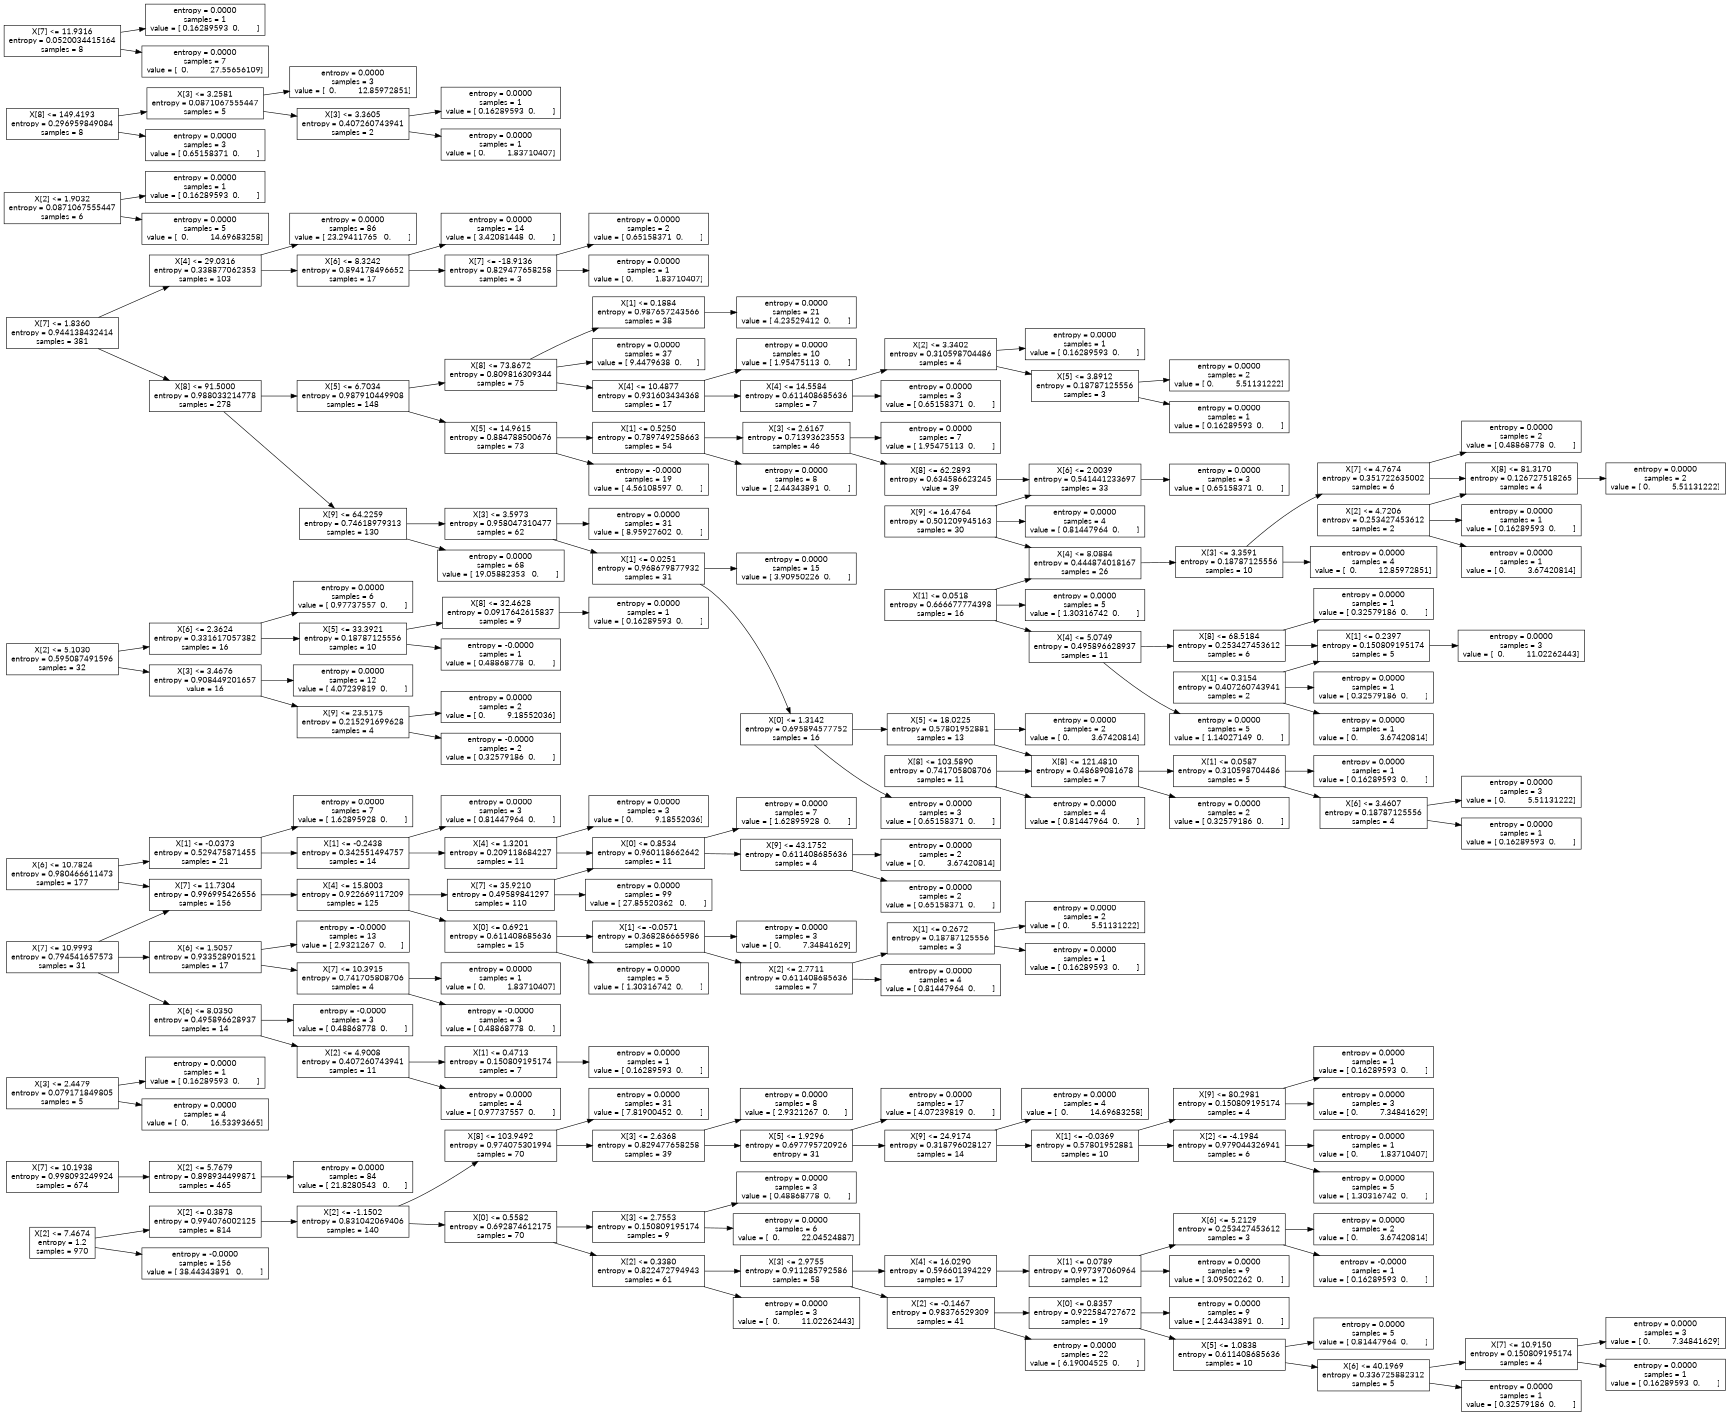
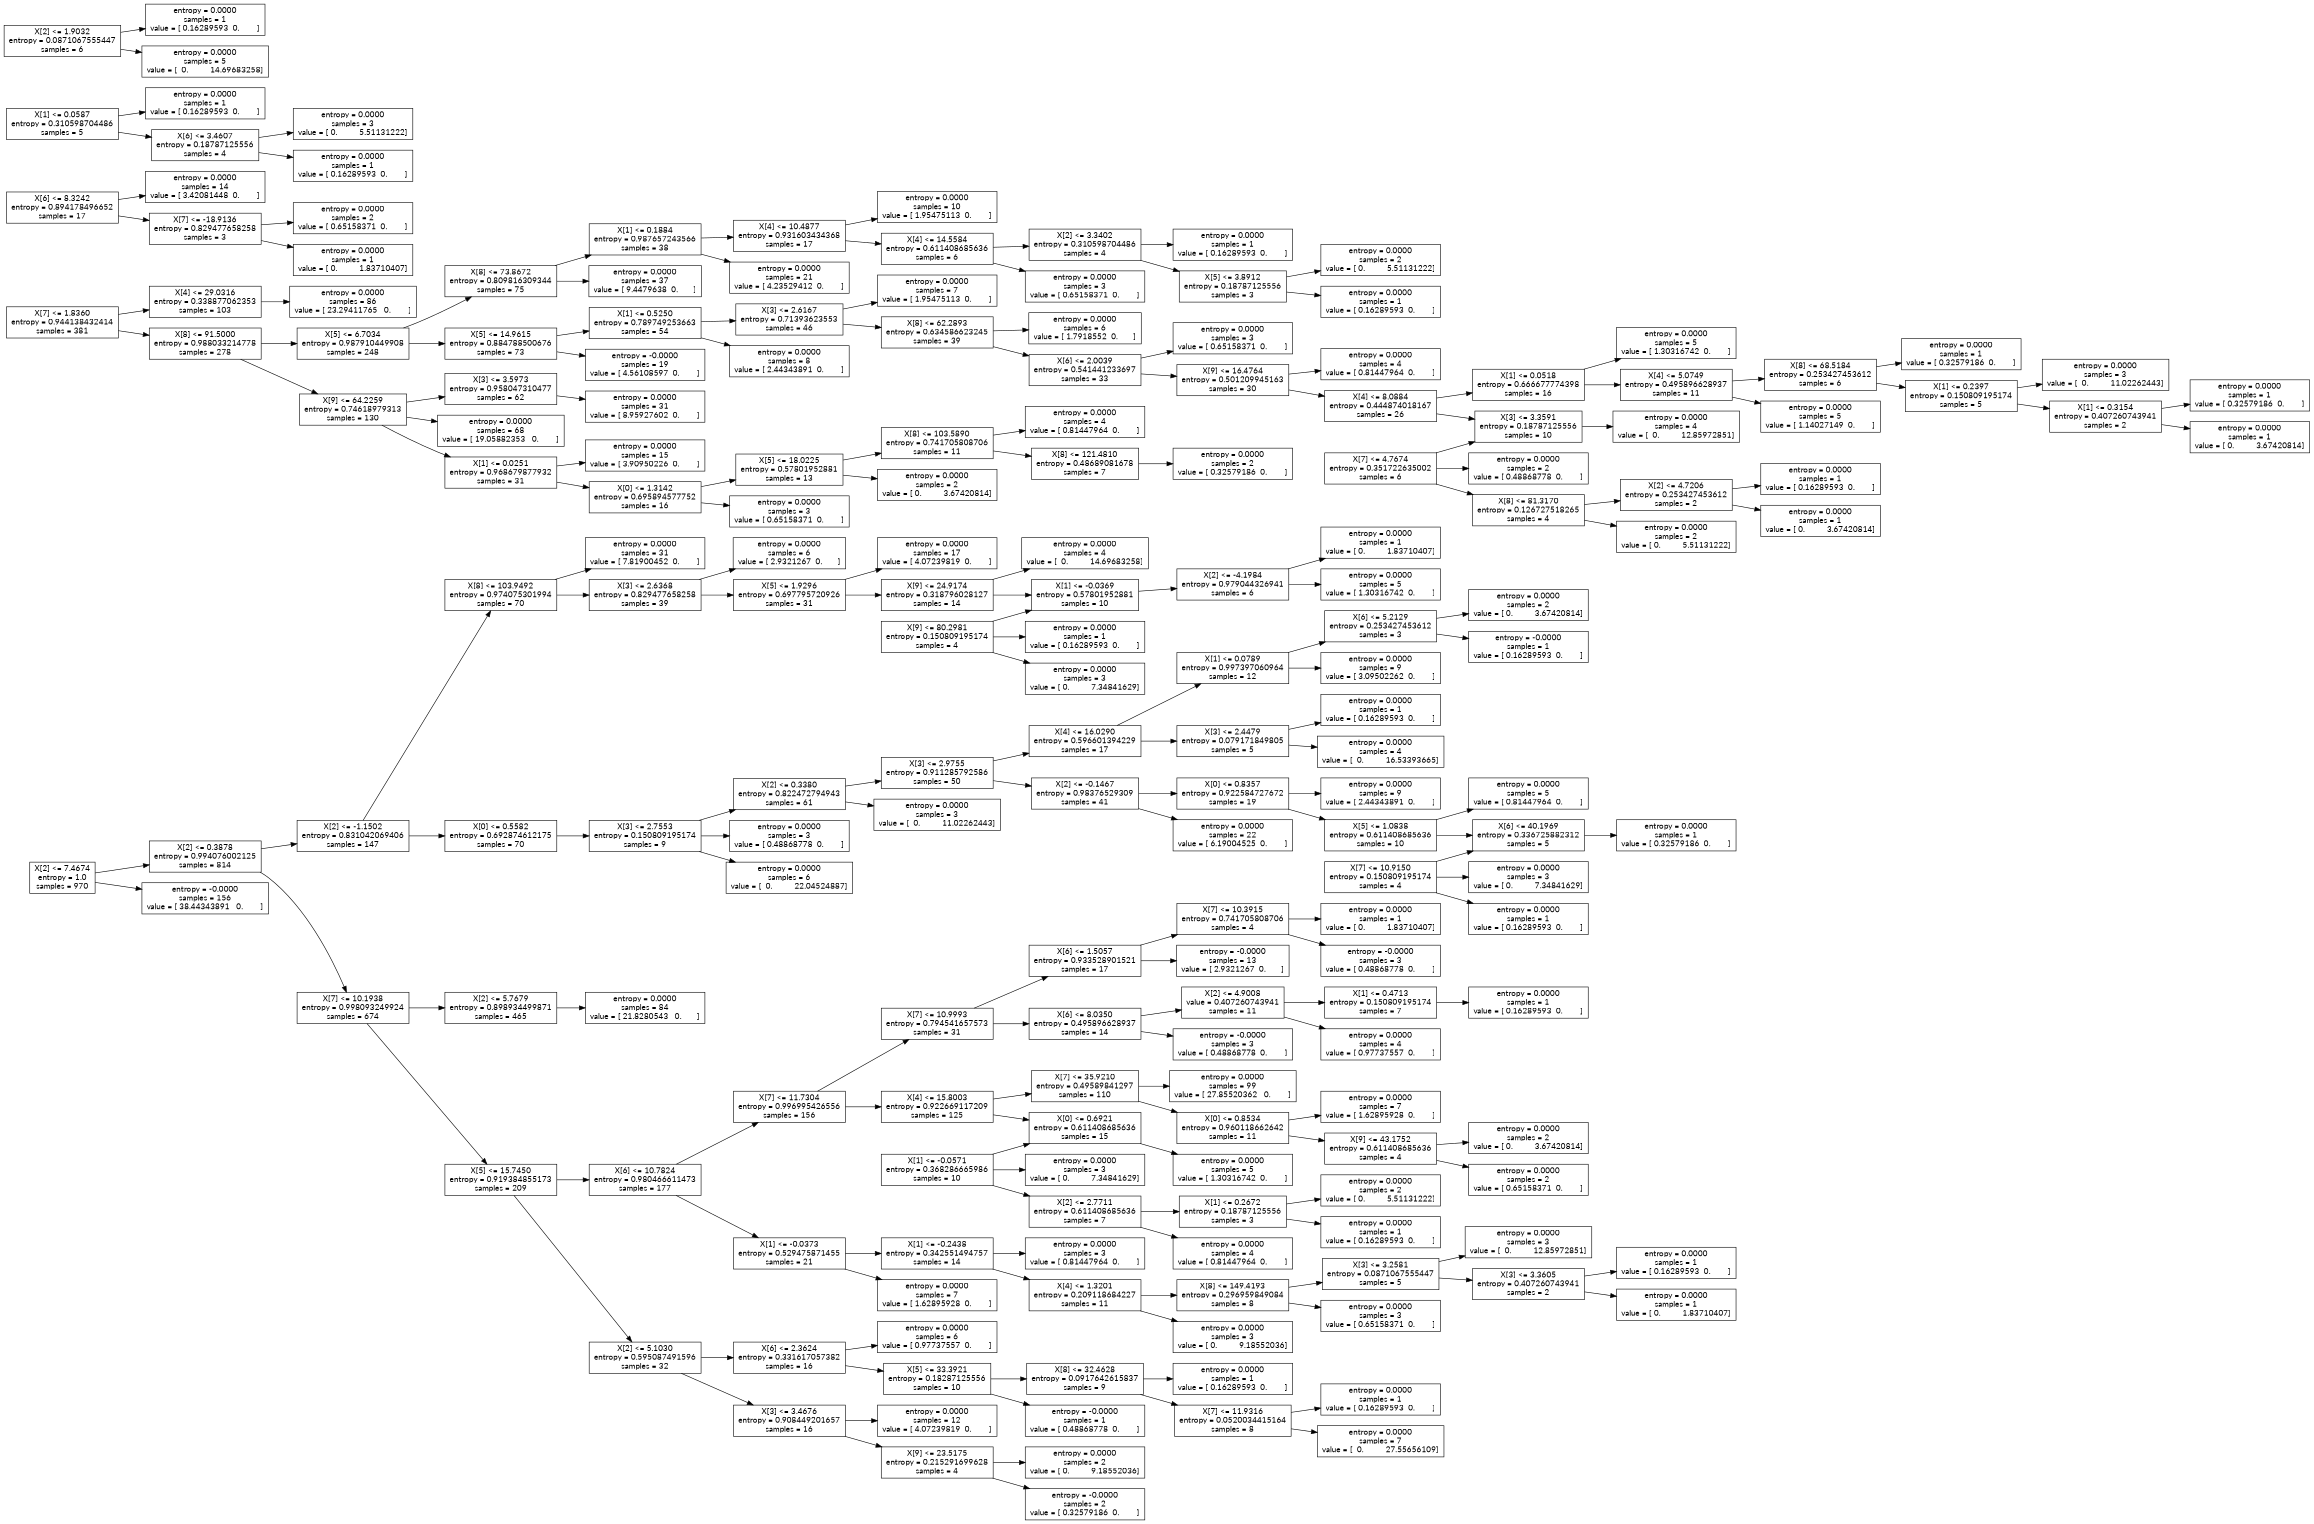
edge "X[4] <= 29.0316 entropy = 0.338877062353 samples = 103" -> "X[6] <= 8.3242 entropy = 0.894178496652 samples = 17": removed
node "entropy = 0.0000 samples = 6 value = [ 1.7918552  0.       ]": added
edge "X[8] <= 73.8672 entropy = 0.809816309344 samples = 75" -> "X[4] <= 10.4877 entropy = 0.931603434368 samples = 17": now "X[1] <= 0.1884 entropy = 0.987657243566 samples = 38" -> "X[4] <= 10.4877 entropy = 0.931603434368 samples = 17"
node "X[5] <= 6.7034 entropy = 0.987910449908 samples = 148": label "X[5] <= 6.7034 entropy = 0.987910449908 samples = 148" -> "X[5] <= 6.7034 entropy = 0.987910449908 samples = 248"
node "X[4] <= 14.5584 entropy = 0.611408685636 samples = 7": label "X[4] <= 14.5584 entropy = 0.611408685636 samples = 7" -> "X[4] <= 14.5584 entropy = 0.611408685636 samples = 6"
node "X[1] <= 0.5250 entropy = 0.789749258663 samples = 54": label "X[1] <= 0.5250 entropy = 0.789749258663 samples = 54" -> "X[1] <= 0.5250 entropy = 0.789749253663 samples = 54"
node "X[8] <= 62.2893 entropy = 0.634586623245 value = 39": label "X[8] <= 62.2893 entropy = 0.634586623245 value = 39" -> "X[8] <= 62.2893 entropy = 0.634586623245 samples = 39"
edge "X[2] <= 4.7206 entropy = 0.253427453612 samples = 2" -> "X[8] <= 81.3170 entropy = 0.126727518265 samples = 4": reversed
edge "X[9] <= 16.4764 entropy = 0.501209945163 samples = 30" -> "X[6] <= 2.0039 entropy = 0.541441233697 samples = 33": reversed
edge "X[3] <= 3.3591 entropy = 0.18787125556 samples = 10" -> "X[7] <= 4.7674 entropy = 0.351722635002 samples = 6": reversed
edge "X[3] <= 3.5973 entropy = 0.958047310477 samples = 62" -> "X[1] <= 0.0251 entropy = 0.968679877932 samples = 31": now "X[9] <= 64.2259 entropy = 0.74618979313 samples = 130" -> "X[1] <= 0.0251 entropy = 0.968679877932 samples = 31"
edge "X[1] <= 0.0518 entropy = 0.666677774398 samples = 16" -> "X[4] <= 8.0884 entropy = 0.444874018167 samples = 26": reversed
node "X[5] <= 33.3921 entropy = 0.18787125556 samples = 10": label "X[5] <= 33.3921 entropy = 0.18787125556 samples = 10" -> "X[5] <= 33.3921 entropy = 0.18287125556 samples = 10"
edge "X[1] <= 0.3154 entropy = 0.407260743941 samples = 2" -> "X[1] <= 0.2397 entropy = 0.150809195174 samples = 5": reversed
node "X[3] <= 3.4676 entropy = 0.908449201657 value = 16": label "X[3] <= 3.4676 entropy = 0.908449201657 value = 16" -> "X[3] <= 3.4676 entropy = 0.908449201657 samples = 16"
edge "X[4] <= 16.0290 entropy = 0.596601394229 samples = 17" -> "X[3] <= 2.4479 entropy = 0.079171849805 samples = 5": added
edge "X[5] <= 18.0225 entropy = 0.57801952881 samples = 13" -> "X[8] <= 121.4810 entropy = 0.48689081678 samples = 7": now "X[5] <= 18.0225 entropy = 0.57801952881 samples = 13" -> "X[8] <= 103.5890 entropy = 0.741705808706 samples = 11"
edge "X[8] <= 121.4810 entropy = 0.48689081678 samples = 7" -> "X[1] <= 0.0587 entropy = 0.310598704486 samples = 5": removed
edge "X[4] <= 1.3201 entropy = 0.209118684227 samples = 11" -> "X[0] <= 0.8534 entropy = 0.960118662642 samples = 11": now "X[4] <= 1.3201 entropy = 0.209118684227 samples = 11" -> "X[8] <= 149.4193 entropy = 0.296959849084 samples = 8"
edge "X[2] <= 0.3878 entropy = 0.994076002125 samples = 814" -> "X[7] <= 10.1938 entropy = 0.998093249924 samples = 674": added
edge "X[7] <= 10.9993 entropy = 0.794541657573 samples = 31" -> "X[7] <= 11.7304 entropy = 0.996995426556 samples = 156": reversed
edge "X[0] <= 0.6921 entropy = 0.611408685636 samples = 15" -> "X[1] <= -0.0571 entropy = 0.368286665986 samples = 10": reversed
node "X[2] <= 4.9008 entropy = 0.407260743941 samples = 11": label "X[2] <= 4.9008 entropy = 0.407260743941 samples = 11" -> "X[2] <= 4.9008 value = 0.407260743941 samples = 11"
node "entropy = 0.0000 samples = 8 value = [ 2.9321267  0.       ]": label "entropy = 0.0000 samples = 8 value = [ 2.9321267  0.       ]" -> "entropy = 0.0000 samples = 6 value = [ 2.9321267  0.       ]"
edge "X[1] <= -0.0369 entropy = 0.57801952881 samples = 10" -> "X[9] <= 80.2981 entropy = 0.150809195174 samples = 4": reversed
node "X[5] <= 1.9296 entropy = 0.697795720926 entropy = 31": label "X[5] <= 1.9296 entropy = 0.697795720926 entropy = 31" -> "X[5] <= 1.9296 entropy = 0.697795720926 samples = 31"
node "X[5] <= 15.7450 entropy = 0.919384855173 samples = 209": added
node "X[2] <= -1.1502 entropy = 0.831042069406 samples = 140": label "X[2] <= -1.1502 entropy = 0.831042069406 samples = 140" -> "X[2] <= -1.1502 entropy = 0.831042069406 samples = 147"
node "X[2] <= 7.4674 entropy = 1.2 samples = 970": label "X[2] <= 7.4674 entropy = 1.2 samples = 970" -> "X[2] <= 7.4674 entropy = 1.0 samples = 970"
edge "X[0] <= 0.5582 entropy = 0.692874612175 samples = 70" -> "X[2] <= 0.3380 entropy = 0.822472794943 samples = 61": now "X[3] <= 2.7553 entropy = 0.150809195174 samples = 9" -> "X[2] <= 0.3380 entropy = 0.822472794943 samples = 61"
node "X[3] <= 2.9755 entropy = 0.911285792586 samples = 58": label "X[3] <= 2.9755 entropy = 0.911285792586 samples = 58" -> "X[3] <= 2.9755 entropy = 0.911285792586 samples = 50"
edge "X[6] <= 40.1969 entropy = 0.336725882312 samples = 5" -> "X[7] <= 10.9150 entropy = 0.150809195174 samples = 4": reversed
edge "X[8] <= 32.4628 entropy = 0.0917642615837 samples = 9" -> "X[7] <= 11.9316 entropy = 0.0520034415164 samples = 8": added
